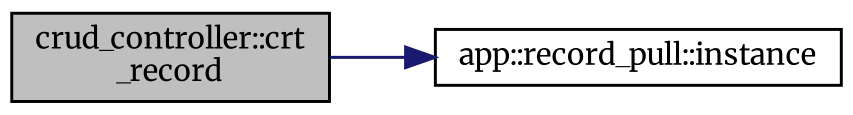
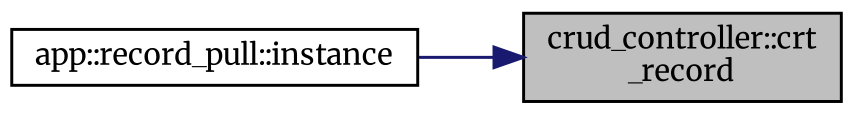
edge "crud_controller::crt _record" -> "app::record_pull::instance": reversed
